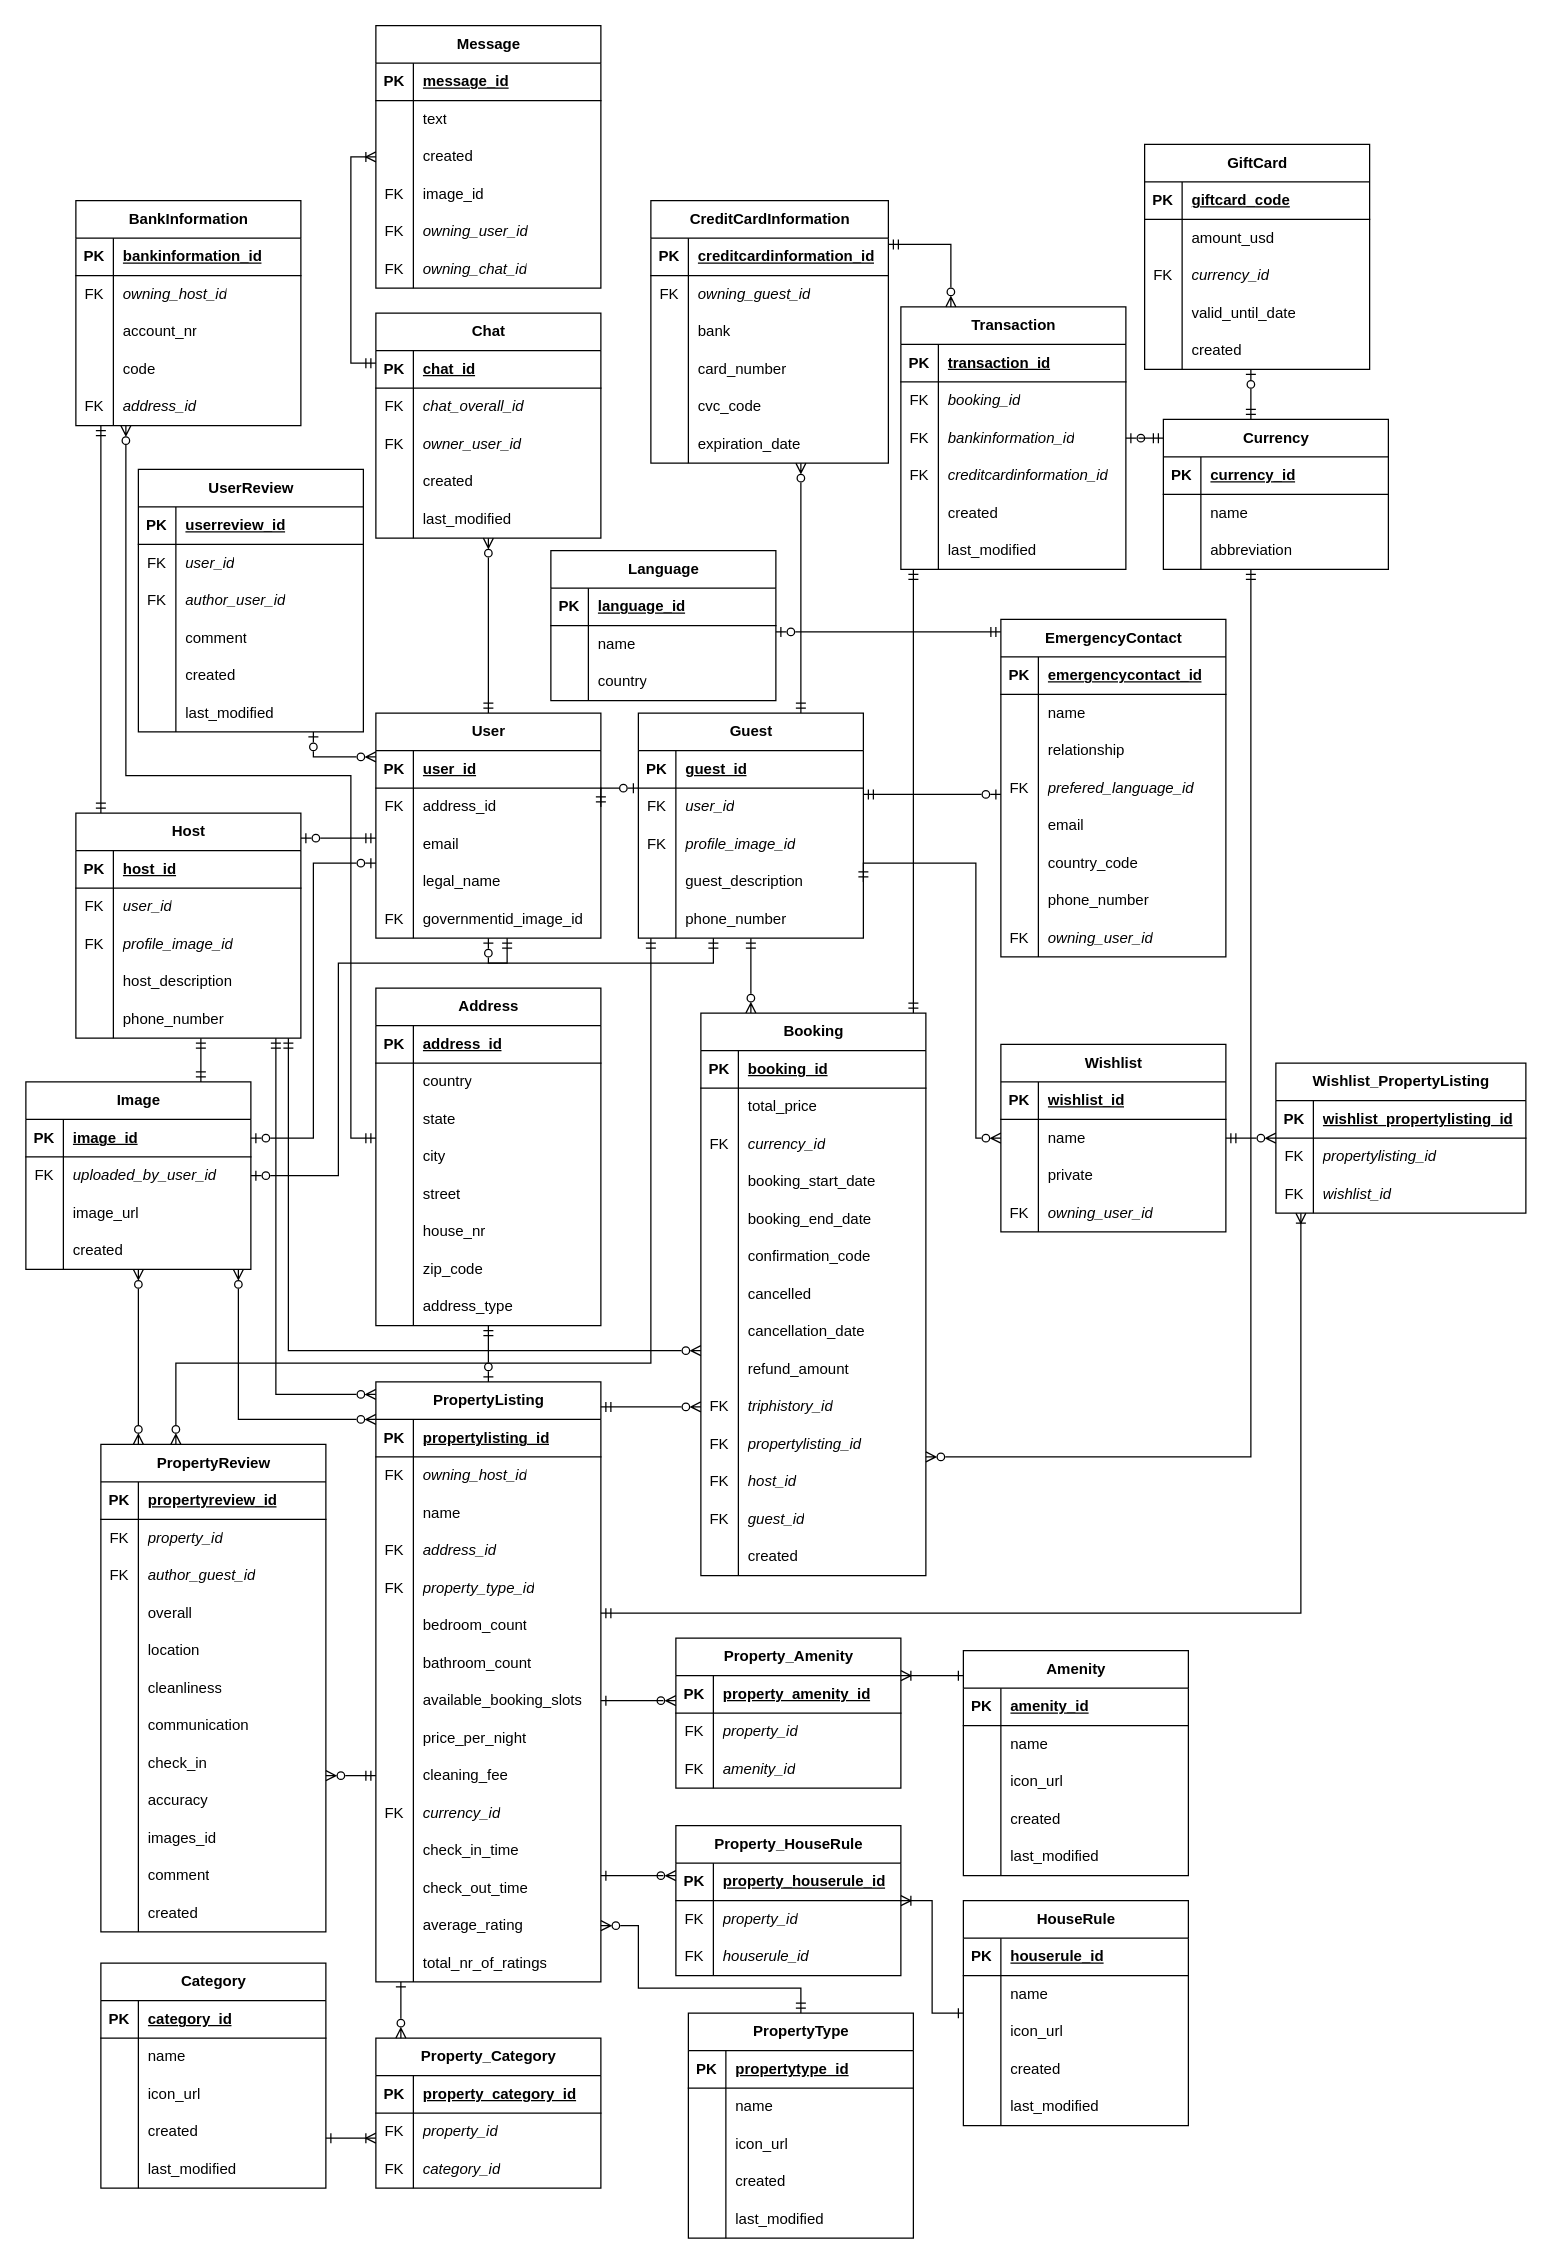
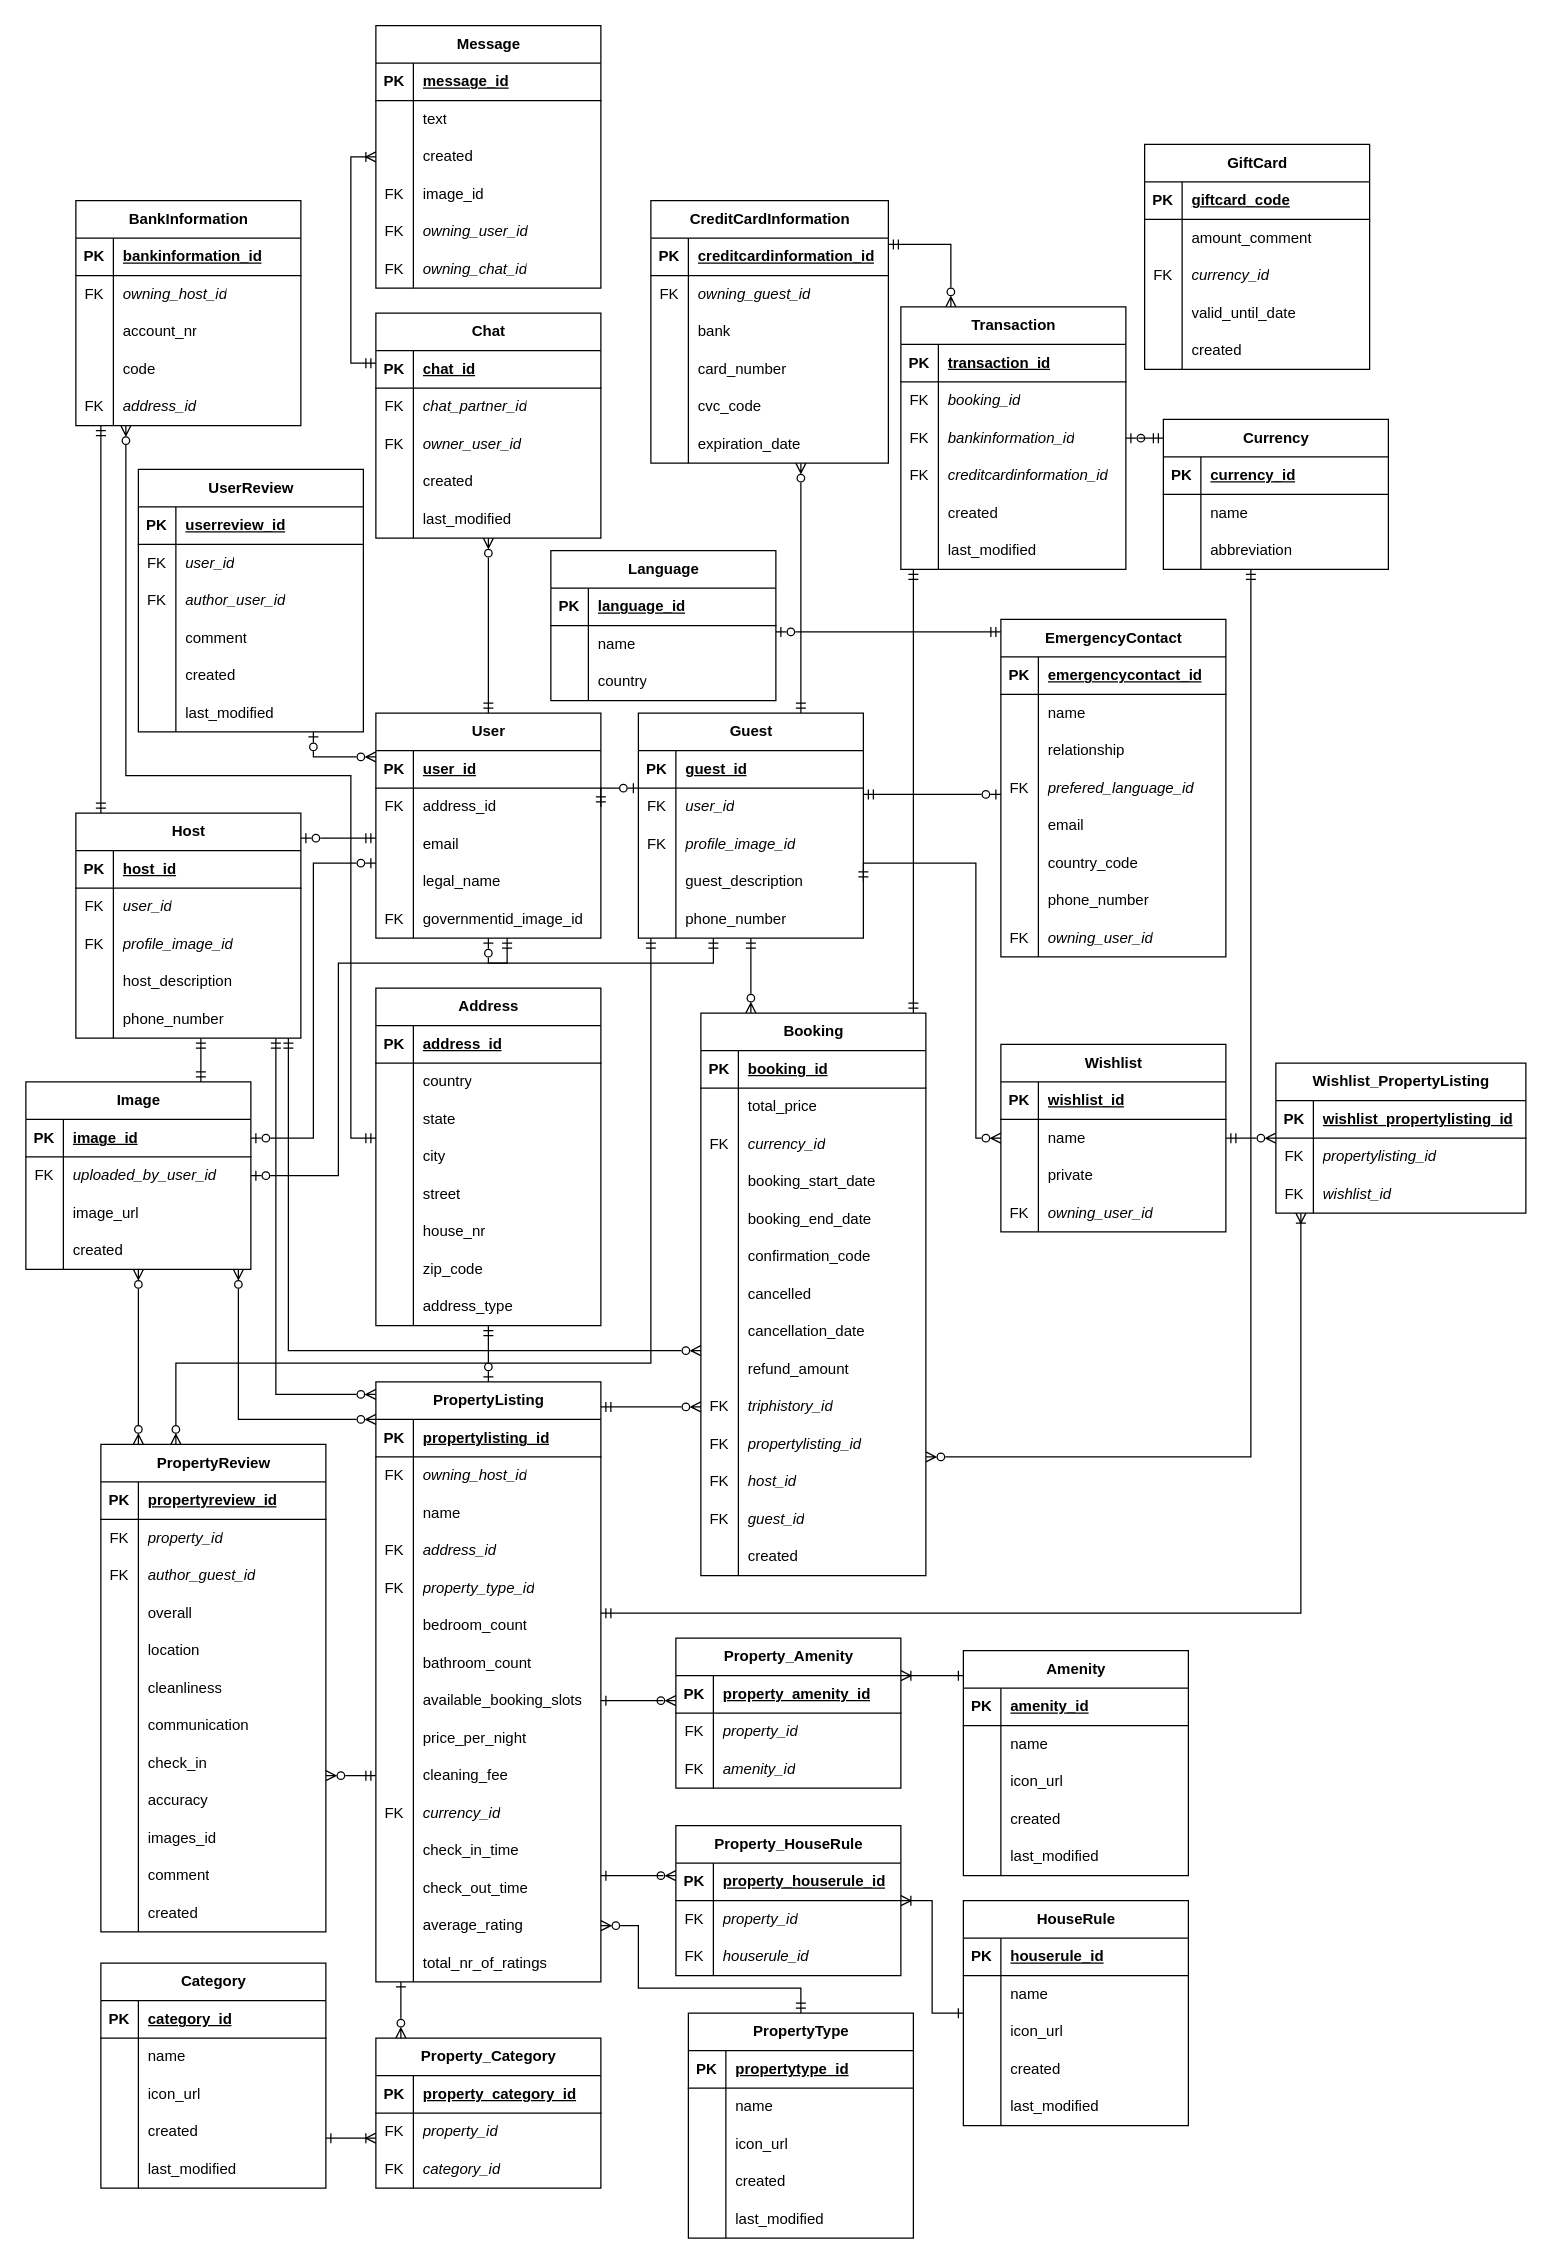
node "amount_usd": label "amount_usd" -> "amount_comment"
edge "GiftCard" -- "Currency": removed
node "chat_overall_id": label "chat_overall_id" -> "chat_partner_id"
